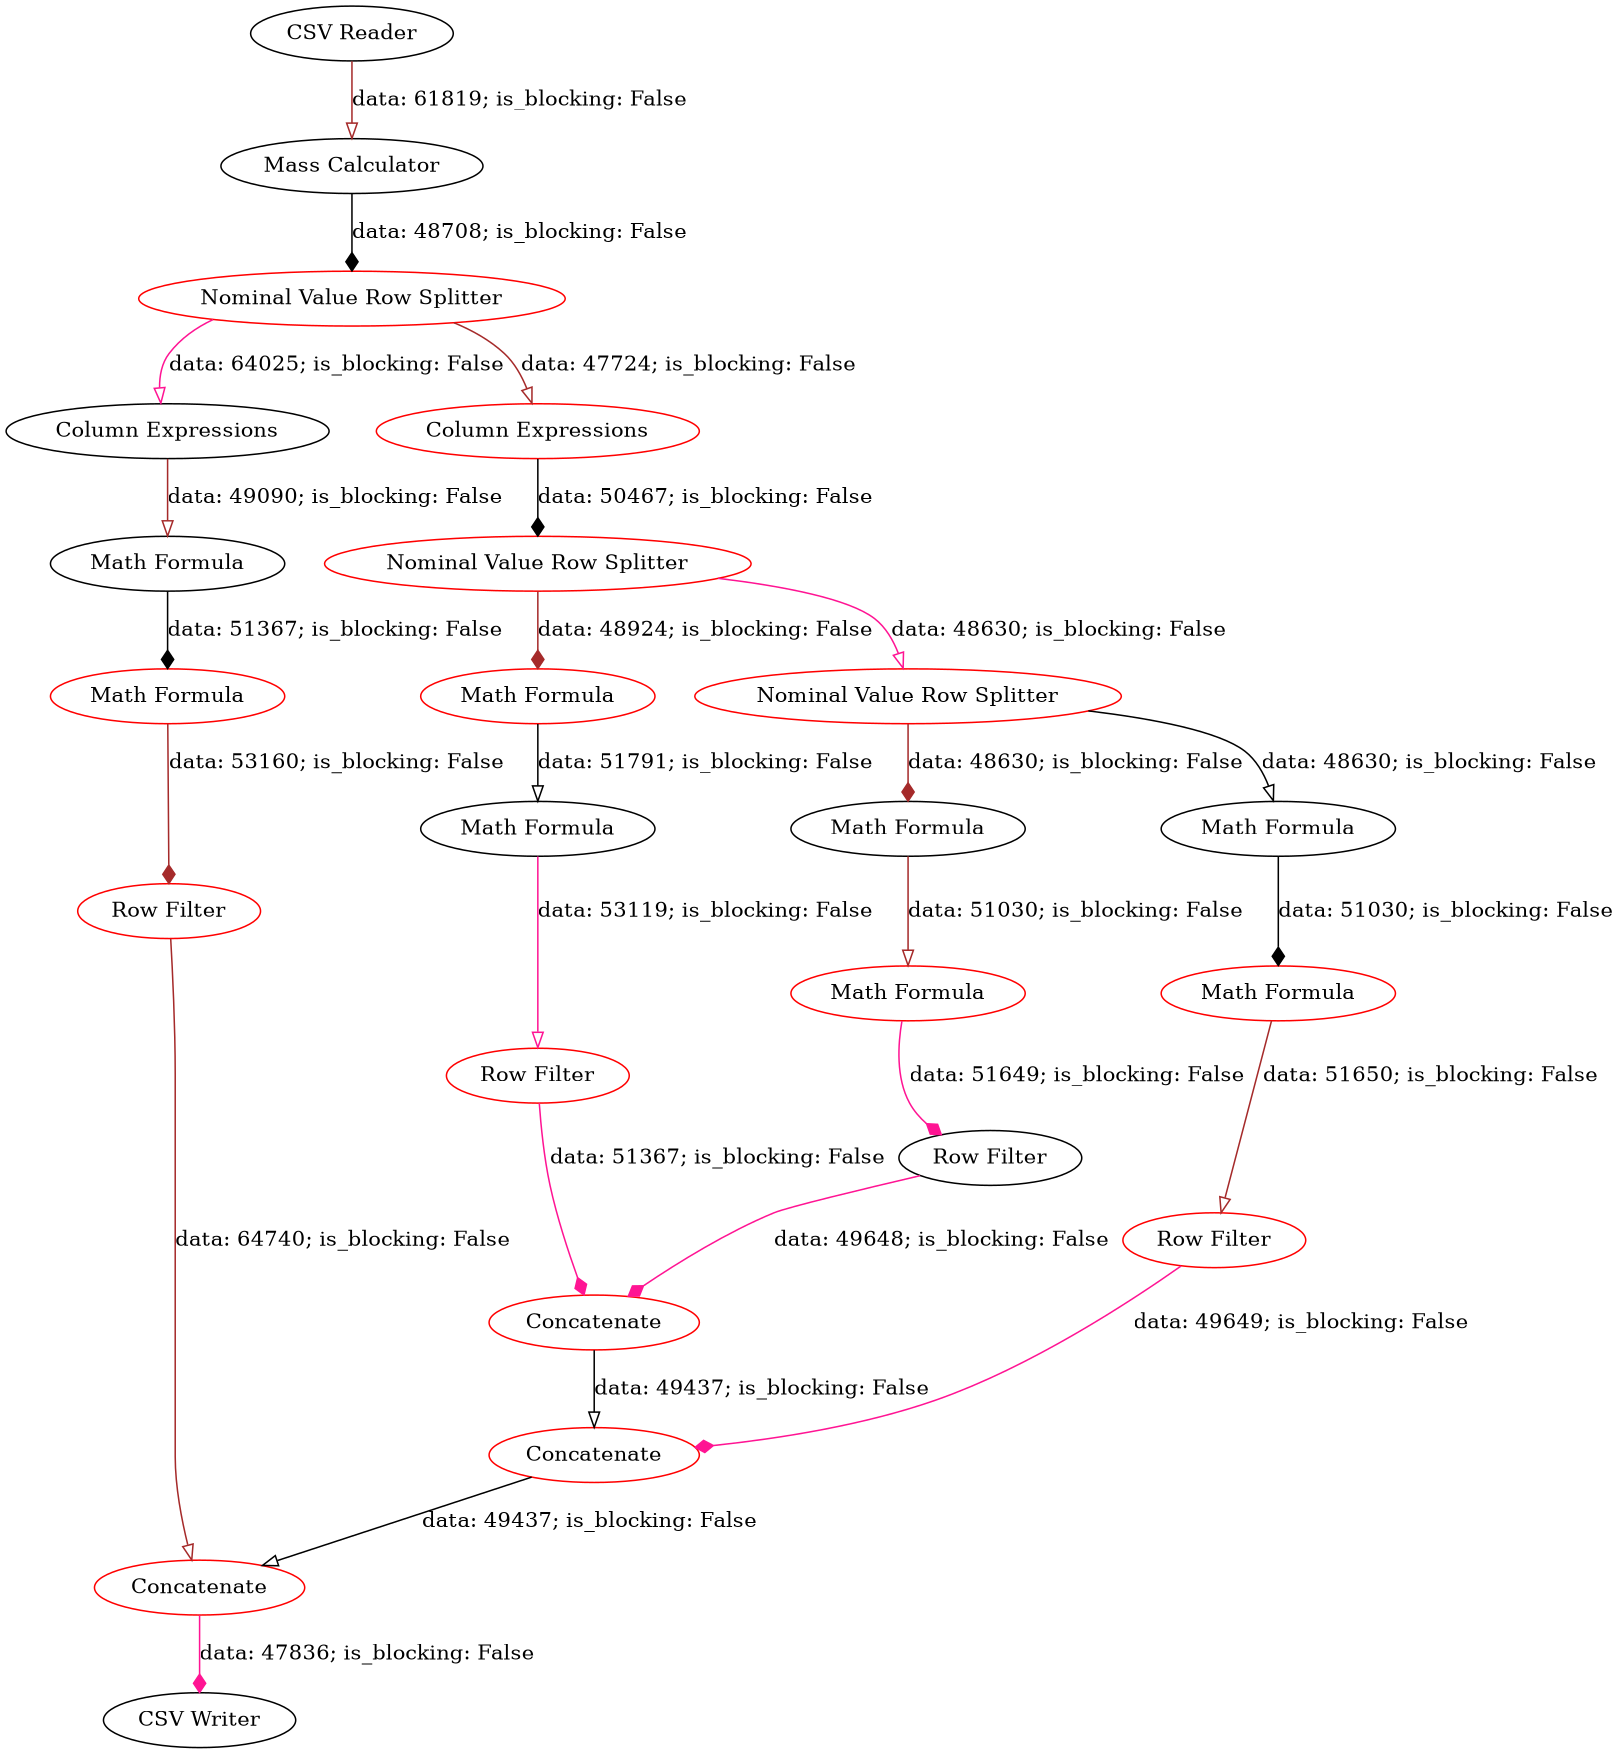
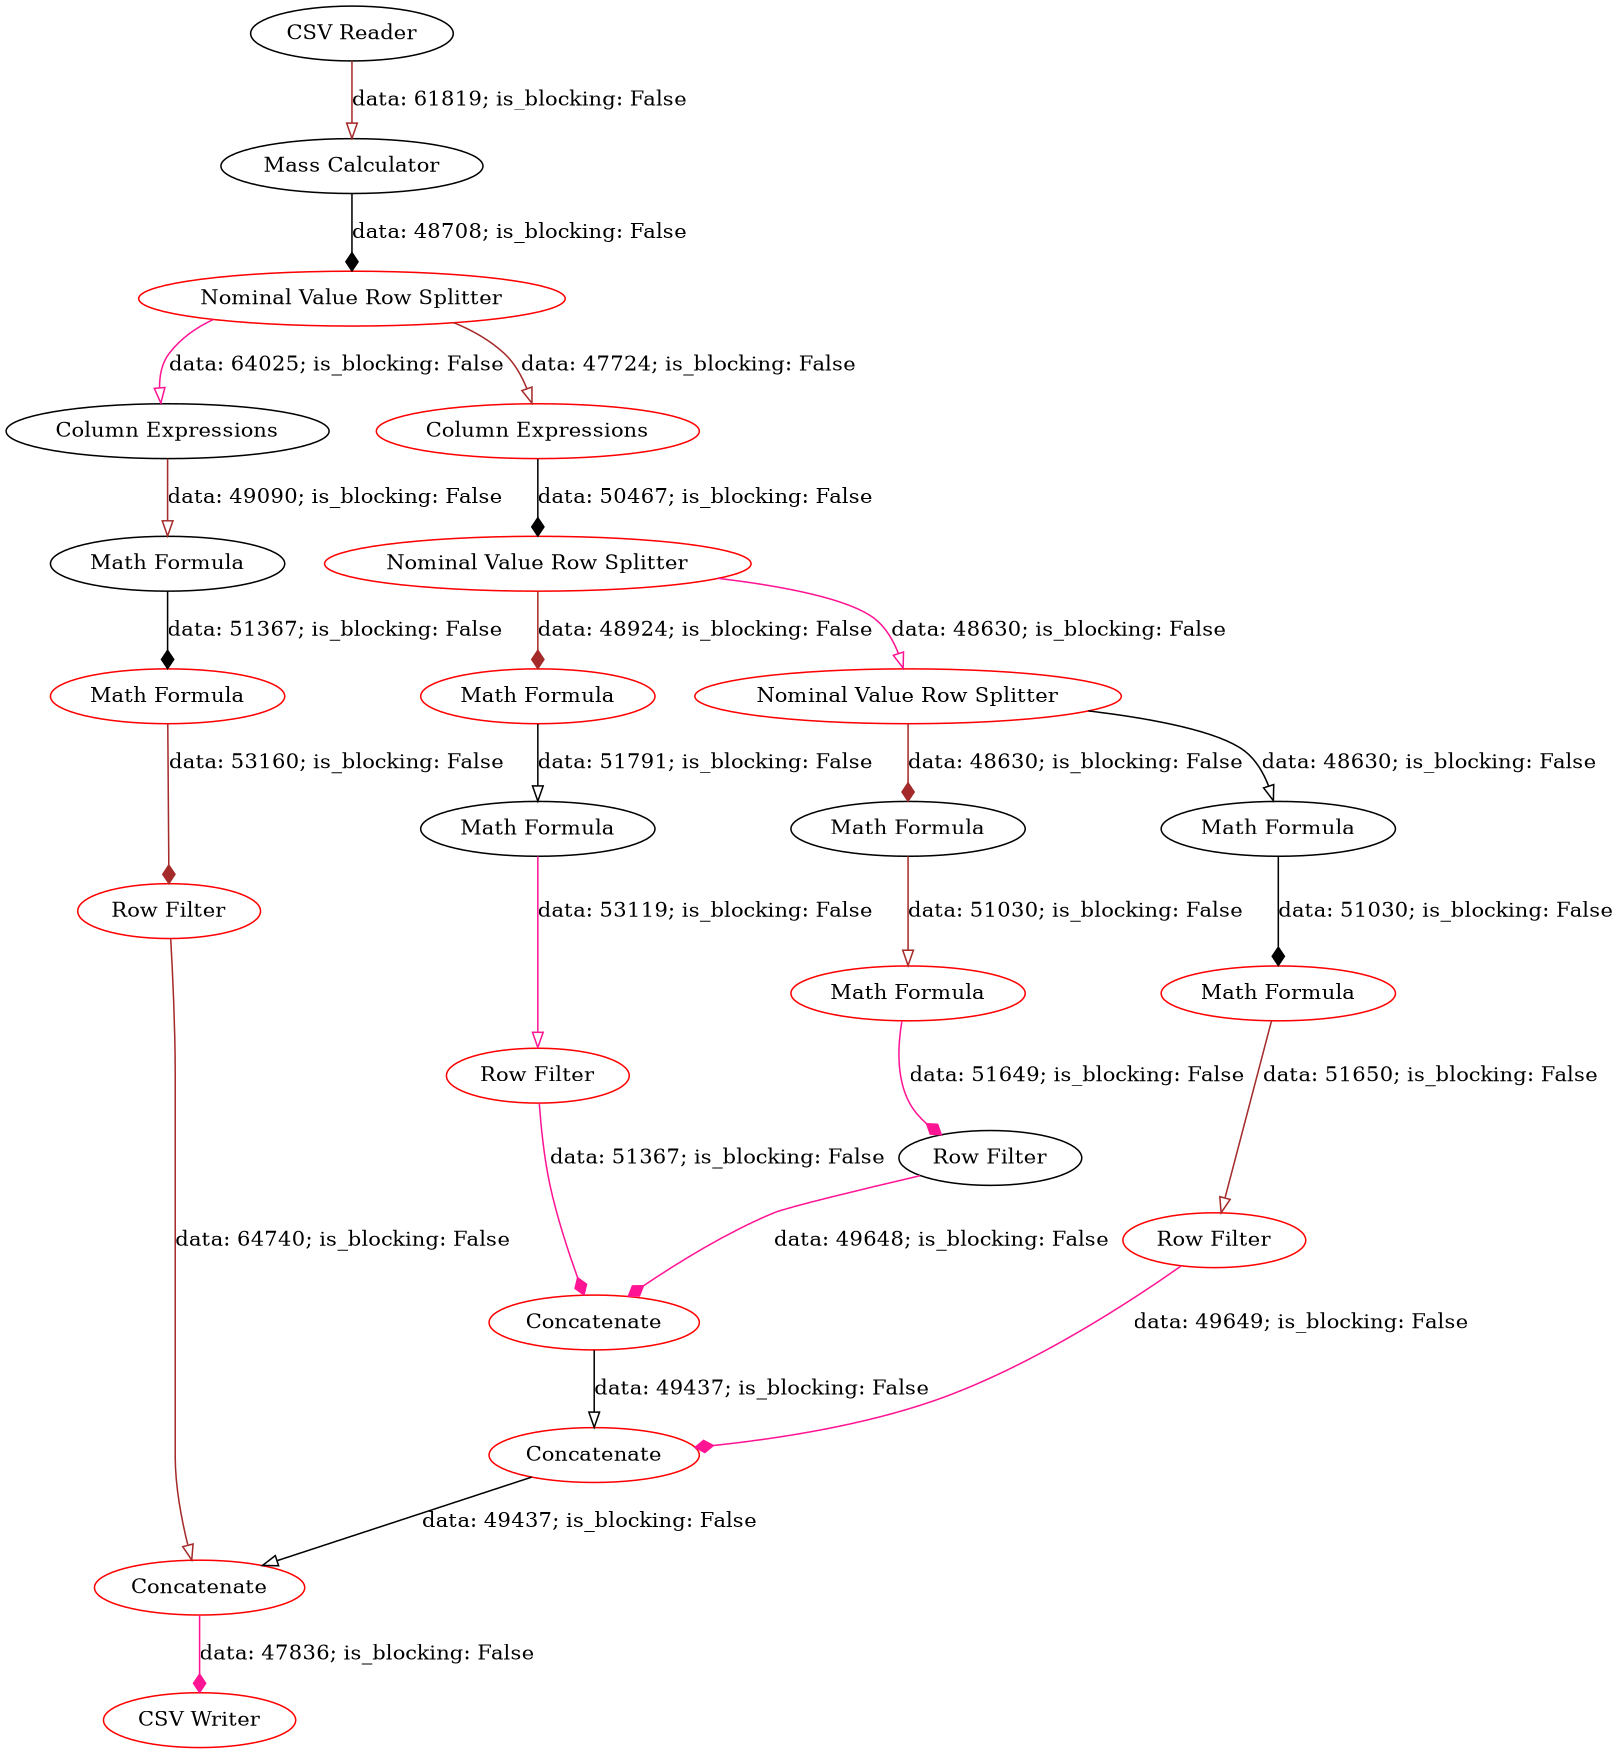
node "CSV Writer": color black -> red
